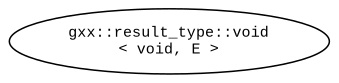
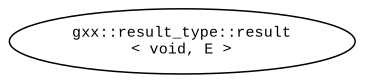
node "gxx::result_type::void < void, E >": label "gxx::result_type::void < void, E >" -> "gxx::result_type::result < void, E >"
